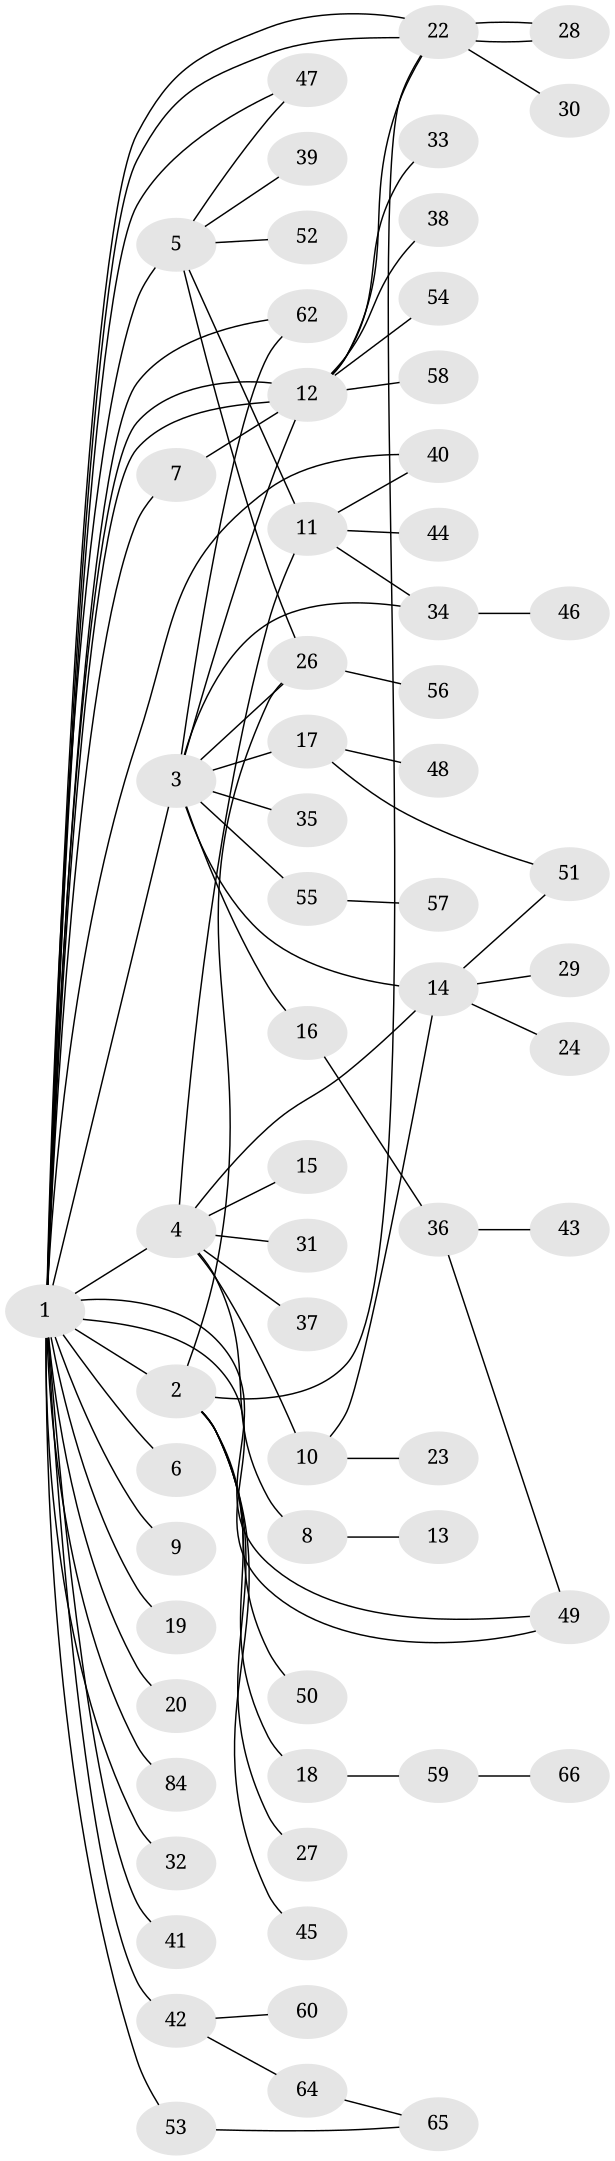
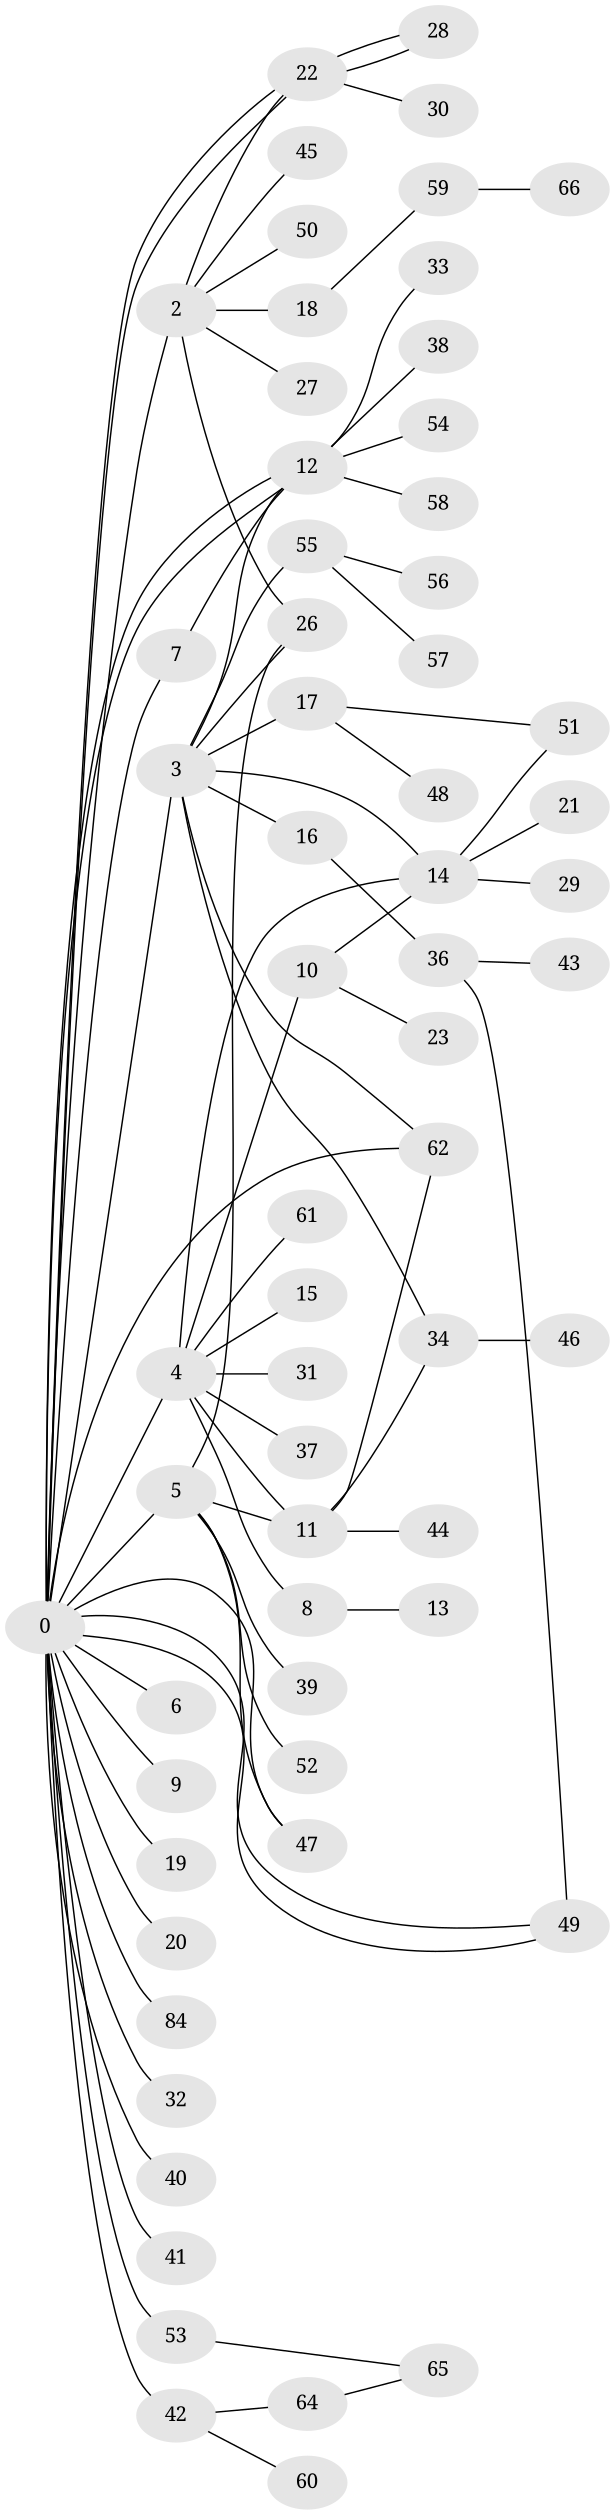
edge "22" -- "12": removed
edge "40" -- "11": now "62" -- "11"
edge "26" -- "56": now "55" -- "56"
node "35": removed
node "24": label "24" -> "21"
node "61": added
node "1": label "1" -> "0"
